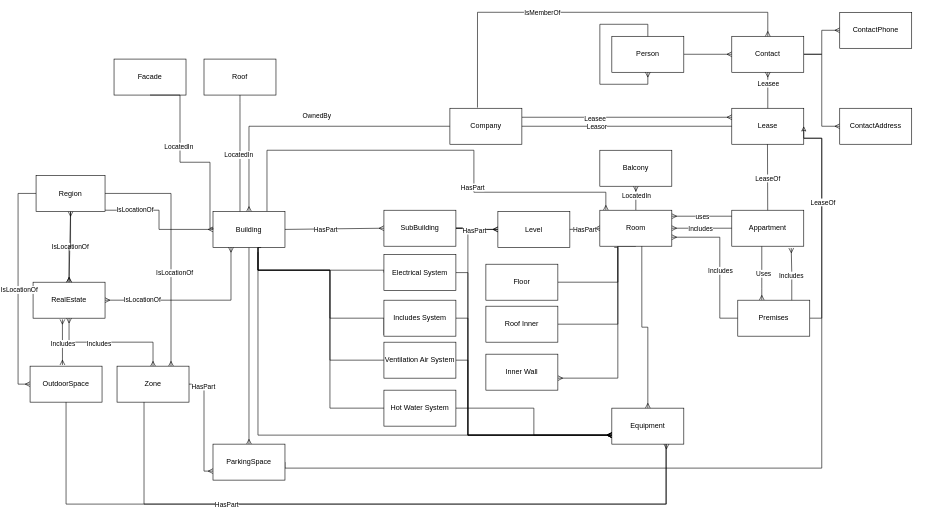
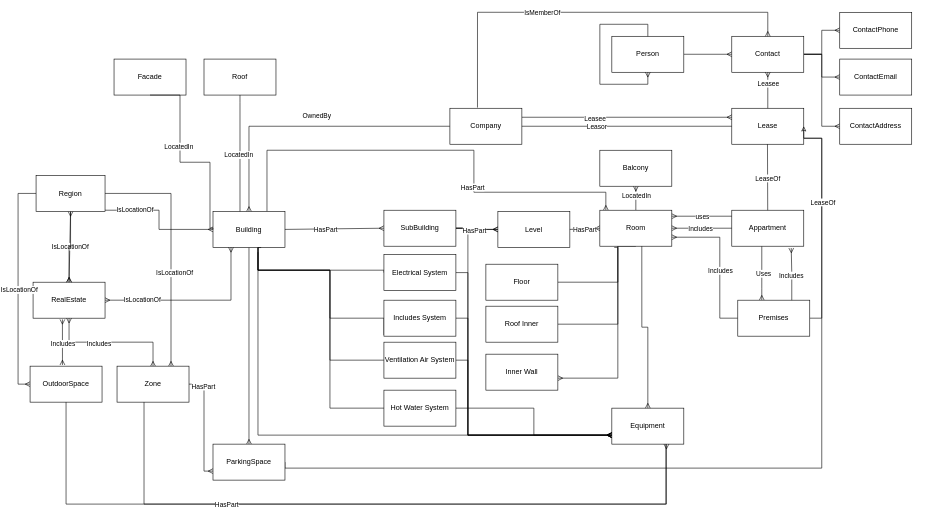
edge "Contact" -> "ContactEmail": added
node "ContactEmail": added
